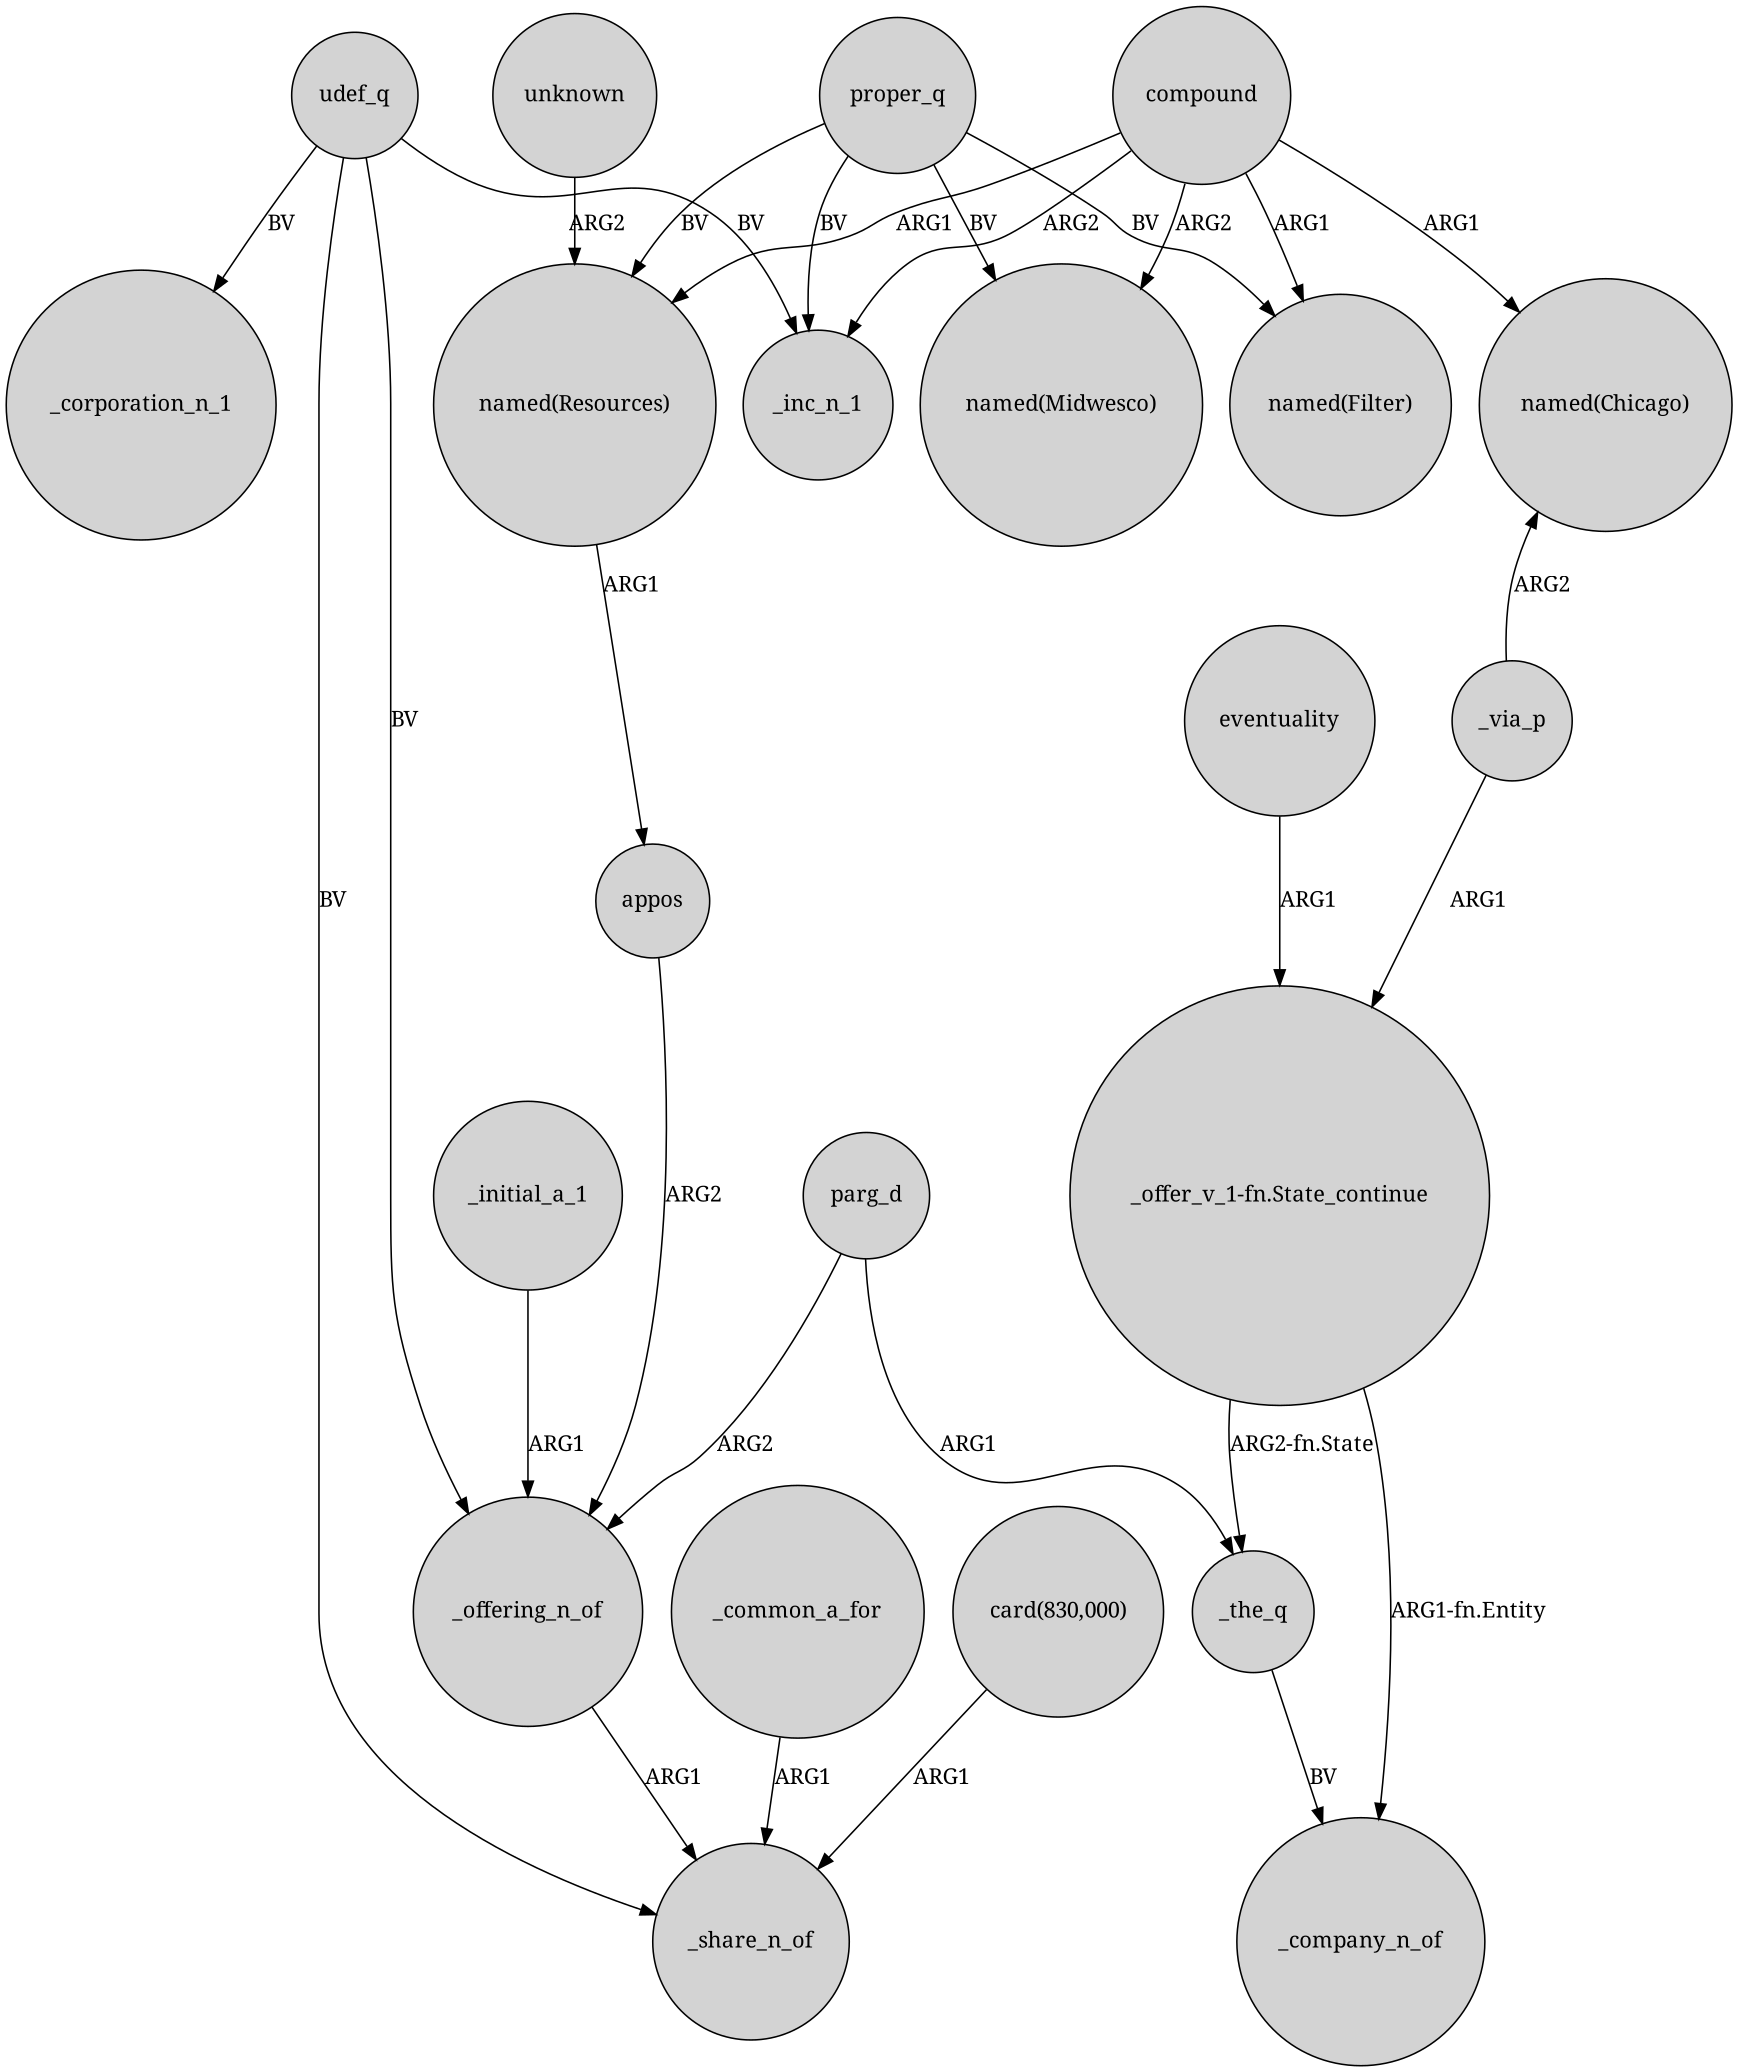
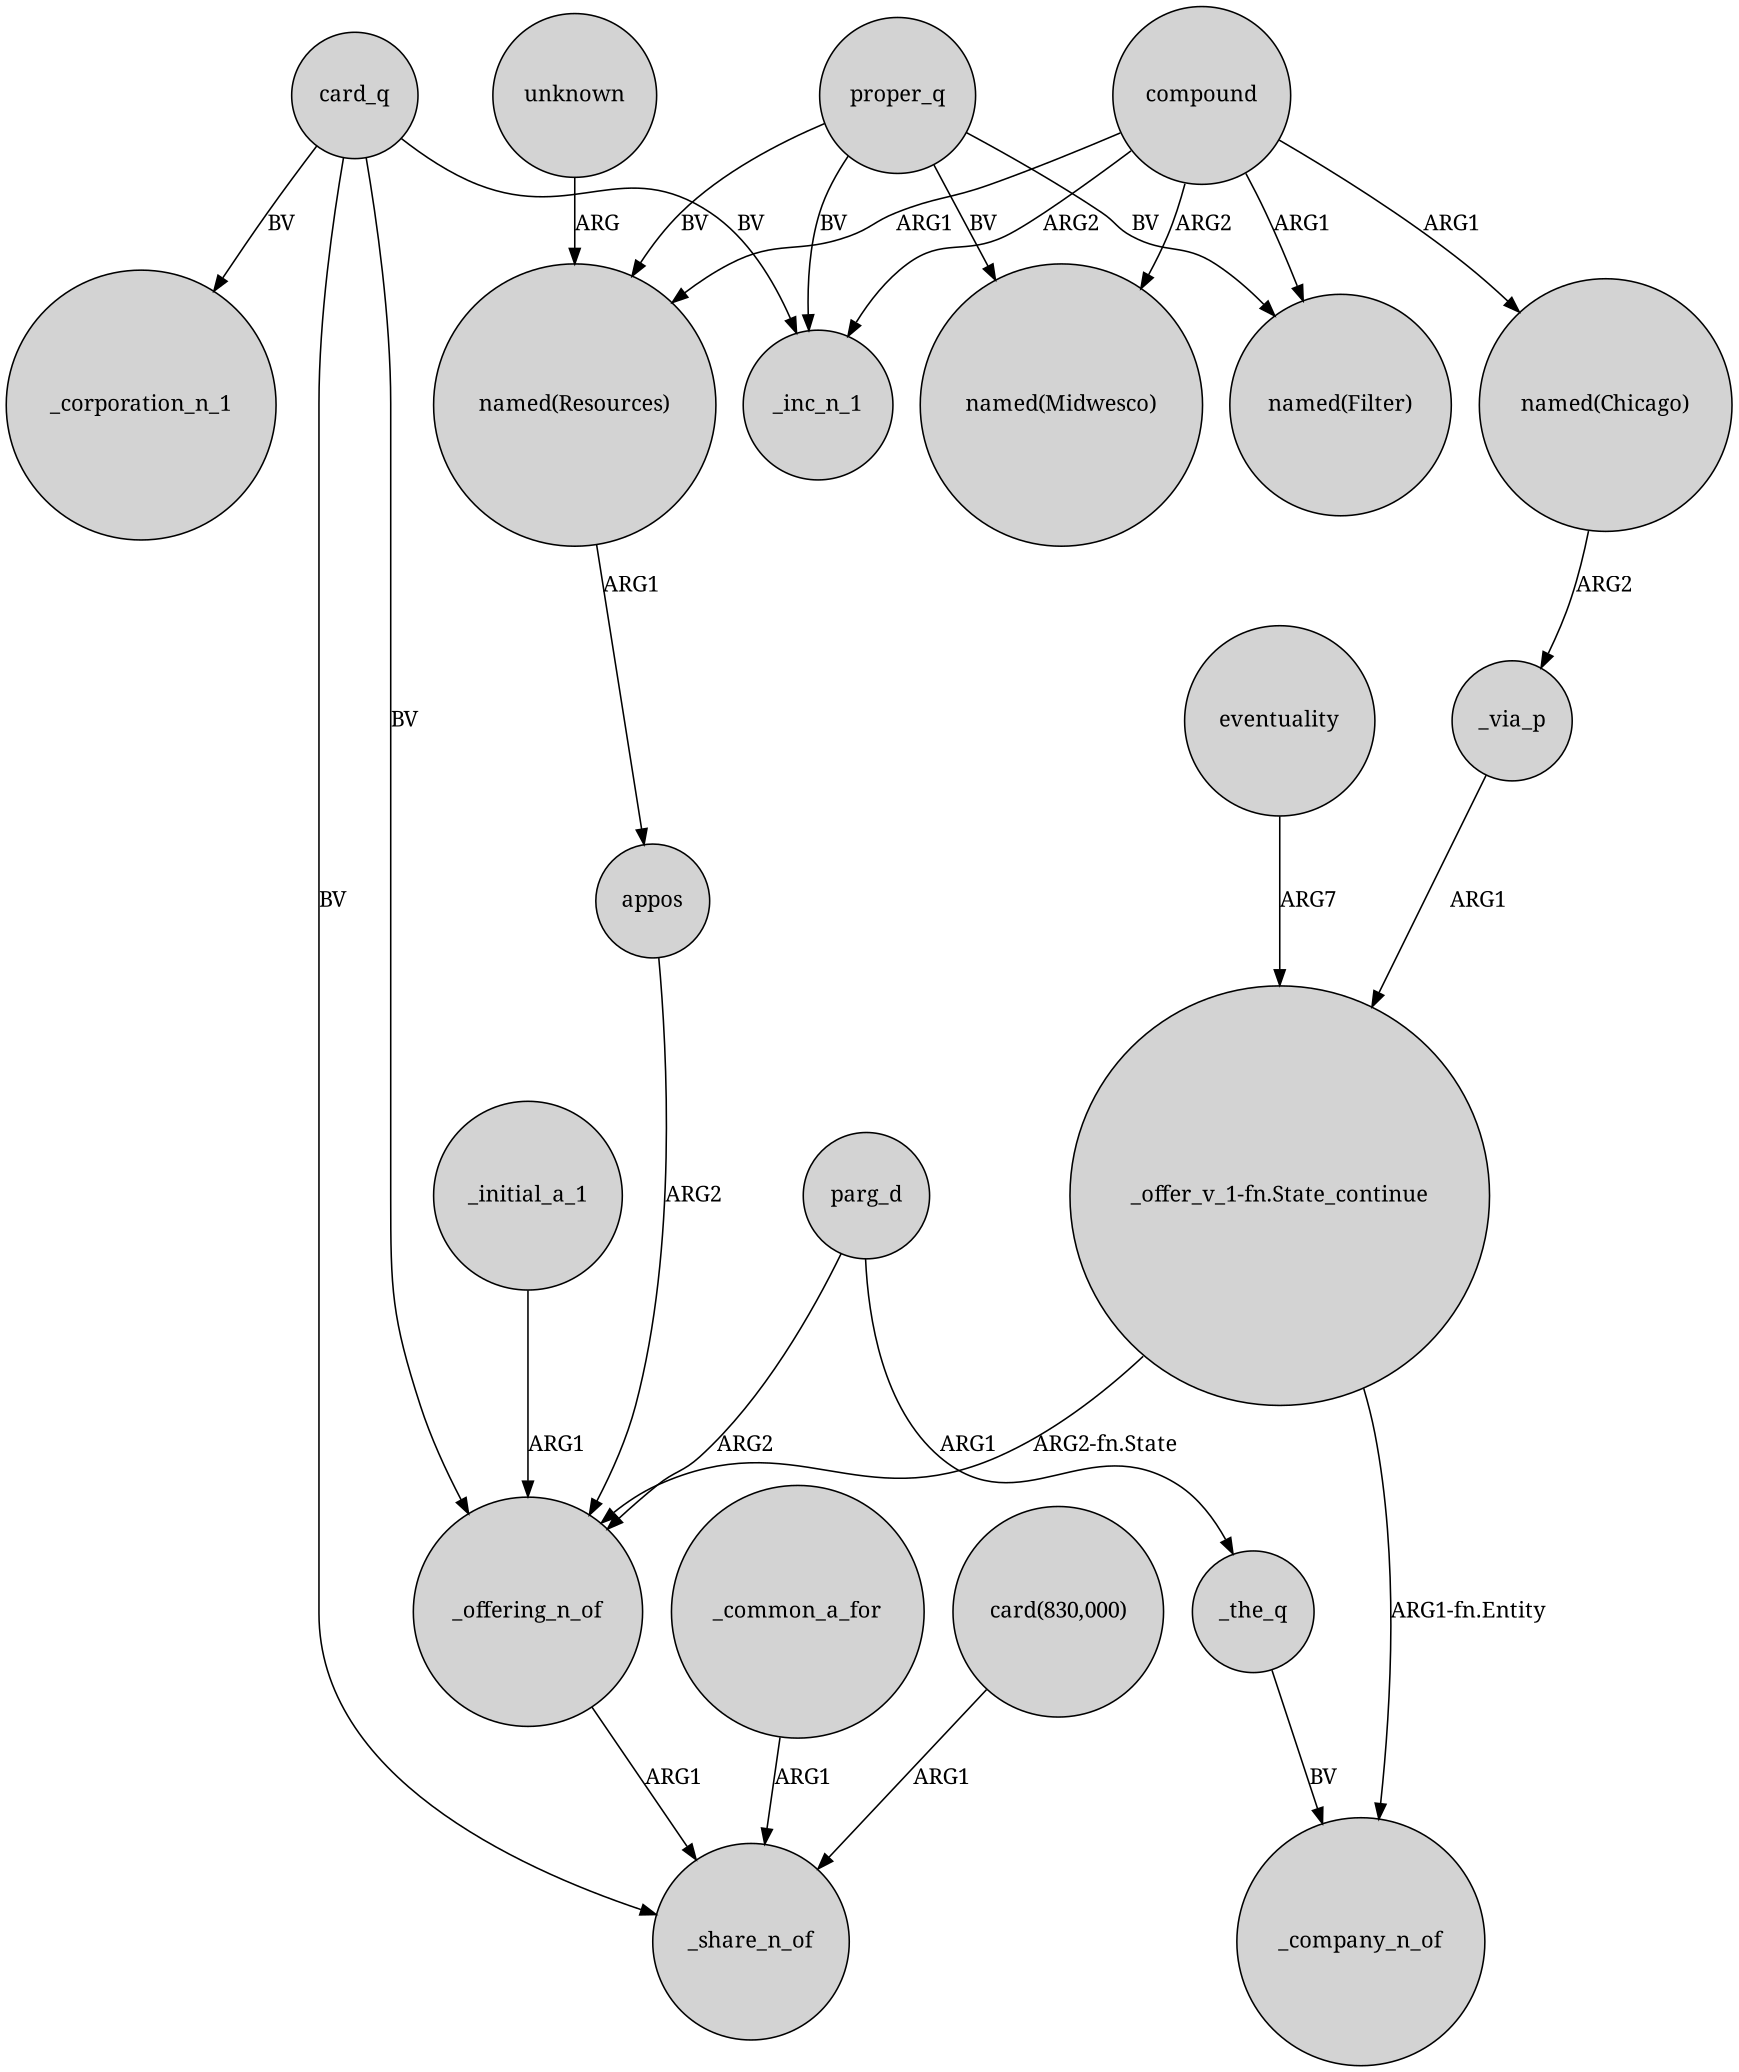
node "udef_q": label "udef_q" -> "card_q"
edge "unknown" -> "named(Resources)": label "ARG2" -> "ARG"
edge "_via_p" -> "named(Chicago)": reversed
edge "eventuality" -> "_offer_v_1-fn.State_continue": label "ARG1" -> "ARG7"
edge "_offer_v_1-fn.State_continue" -> "_the_q": now "_offer_v_1-fn.State_continue" -> "_offering_n_of"
